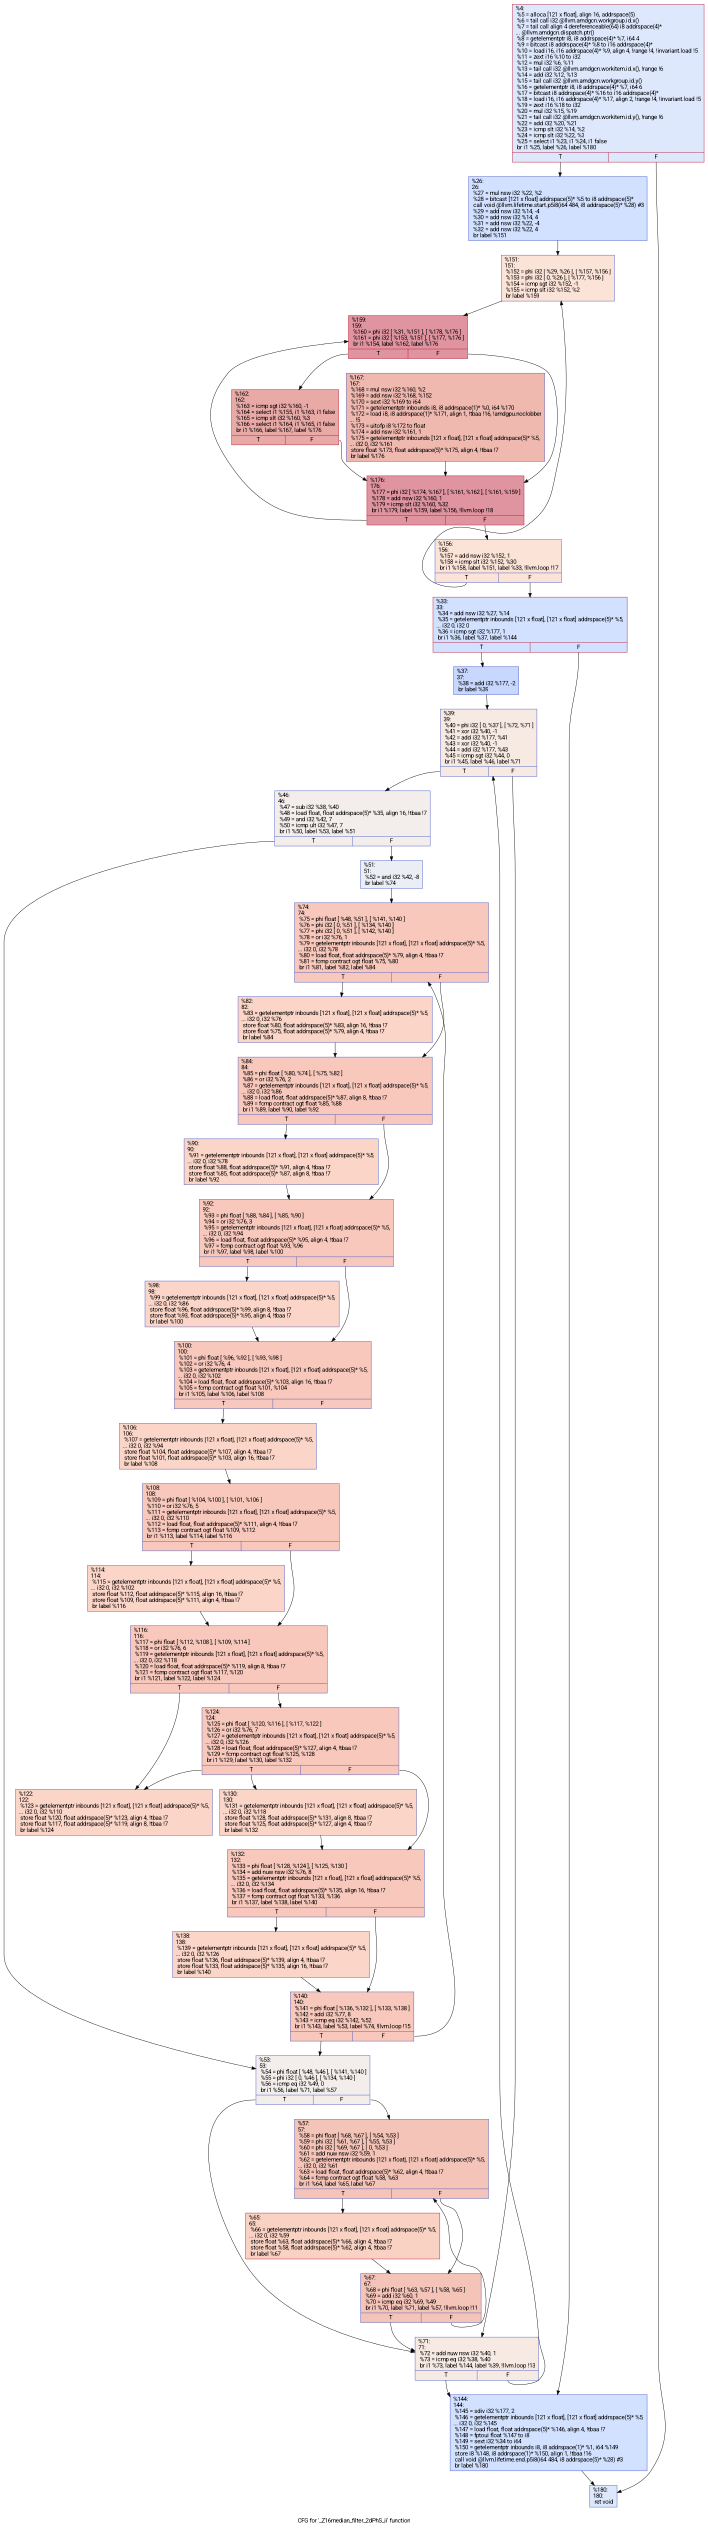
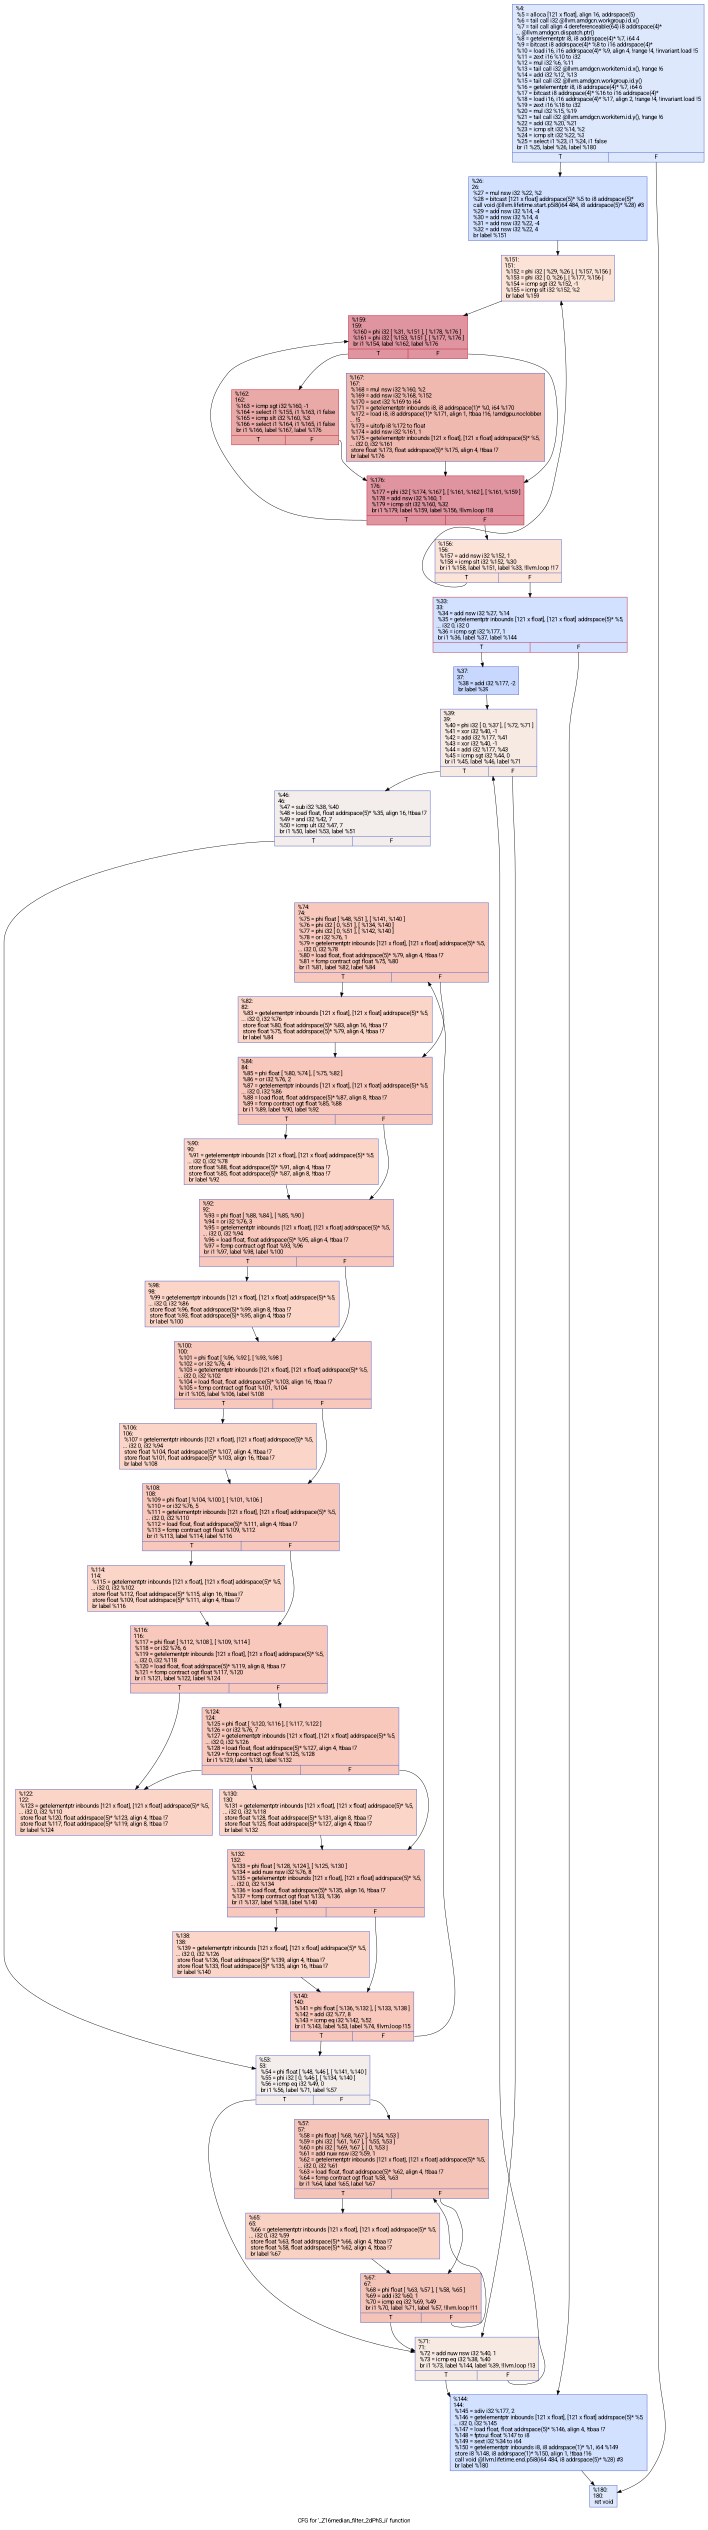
node "%4:": color #b70d28ff -> #3d50c3ff
node "%51:": removed
edge "%100:" -> "%108:": added
node "%65:": color #b70d28ff -> #3d50c3ff
